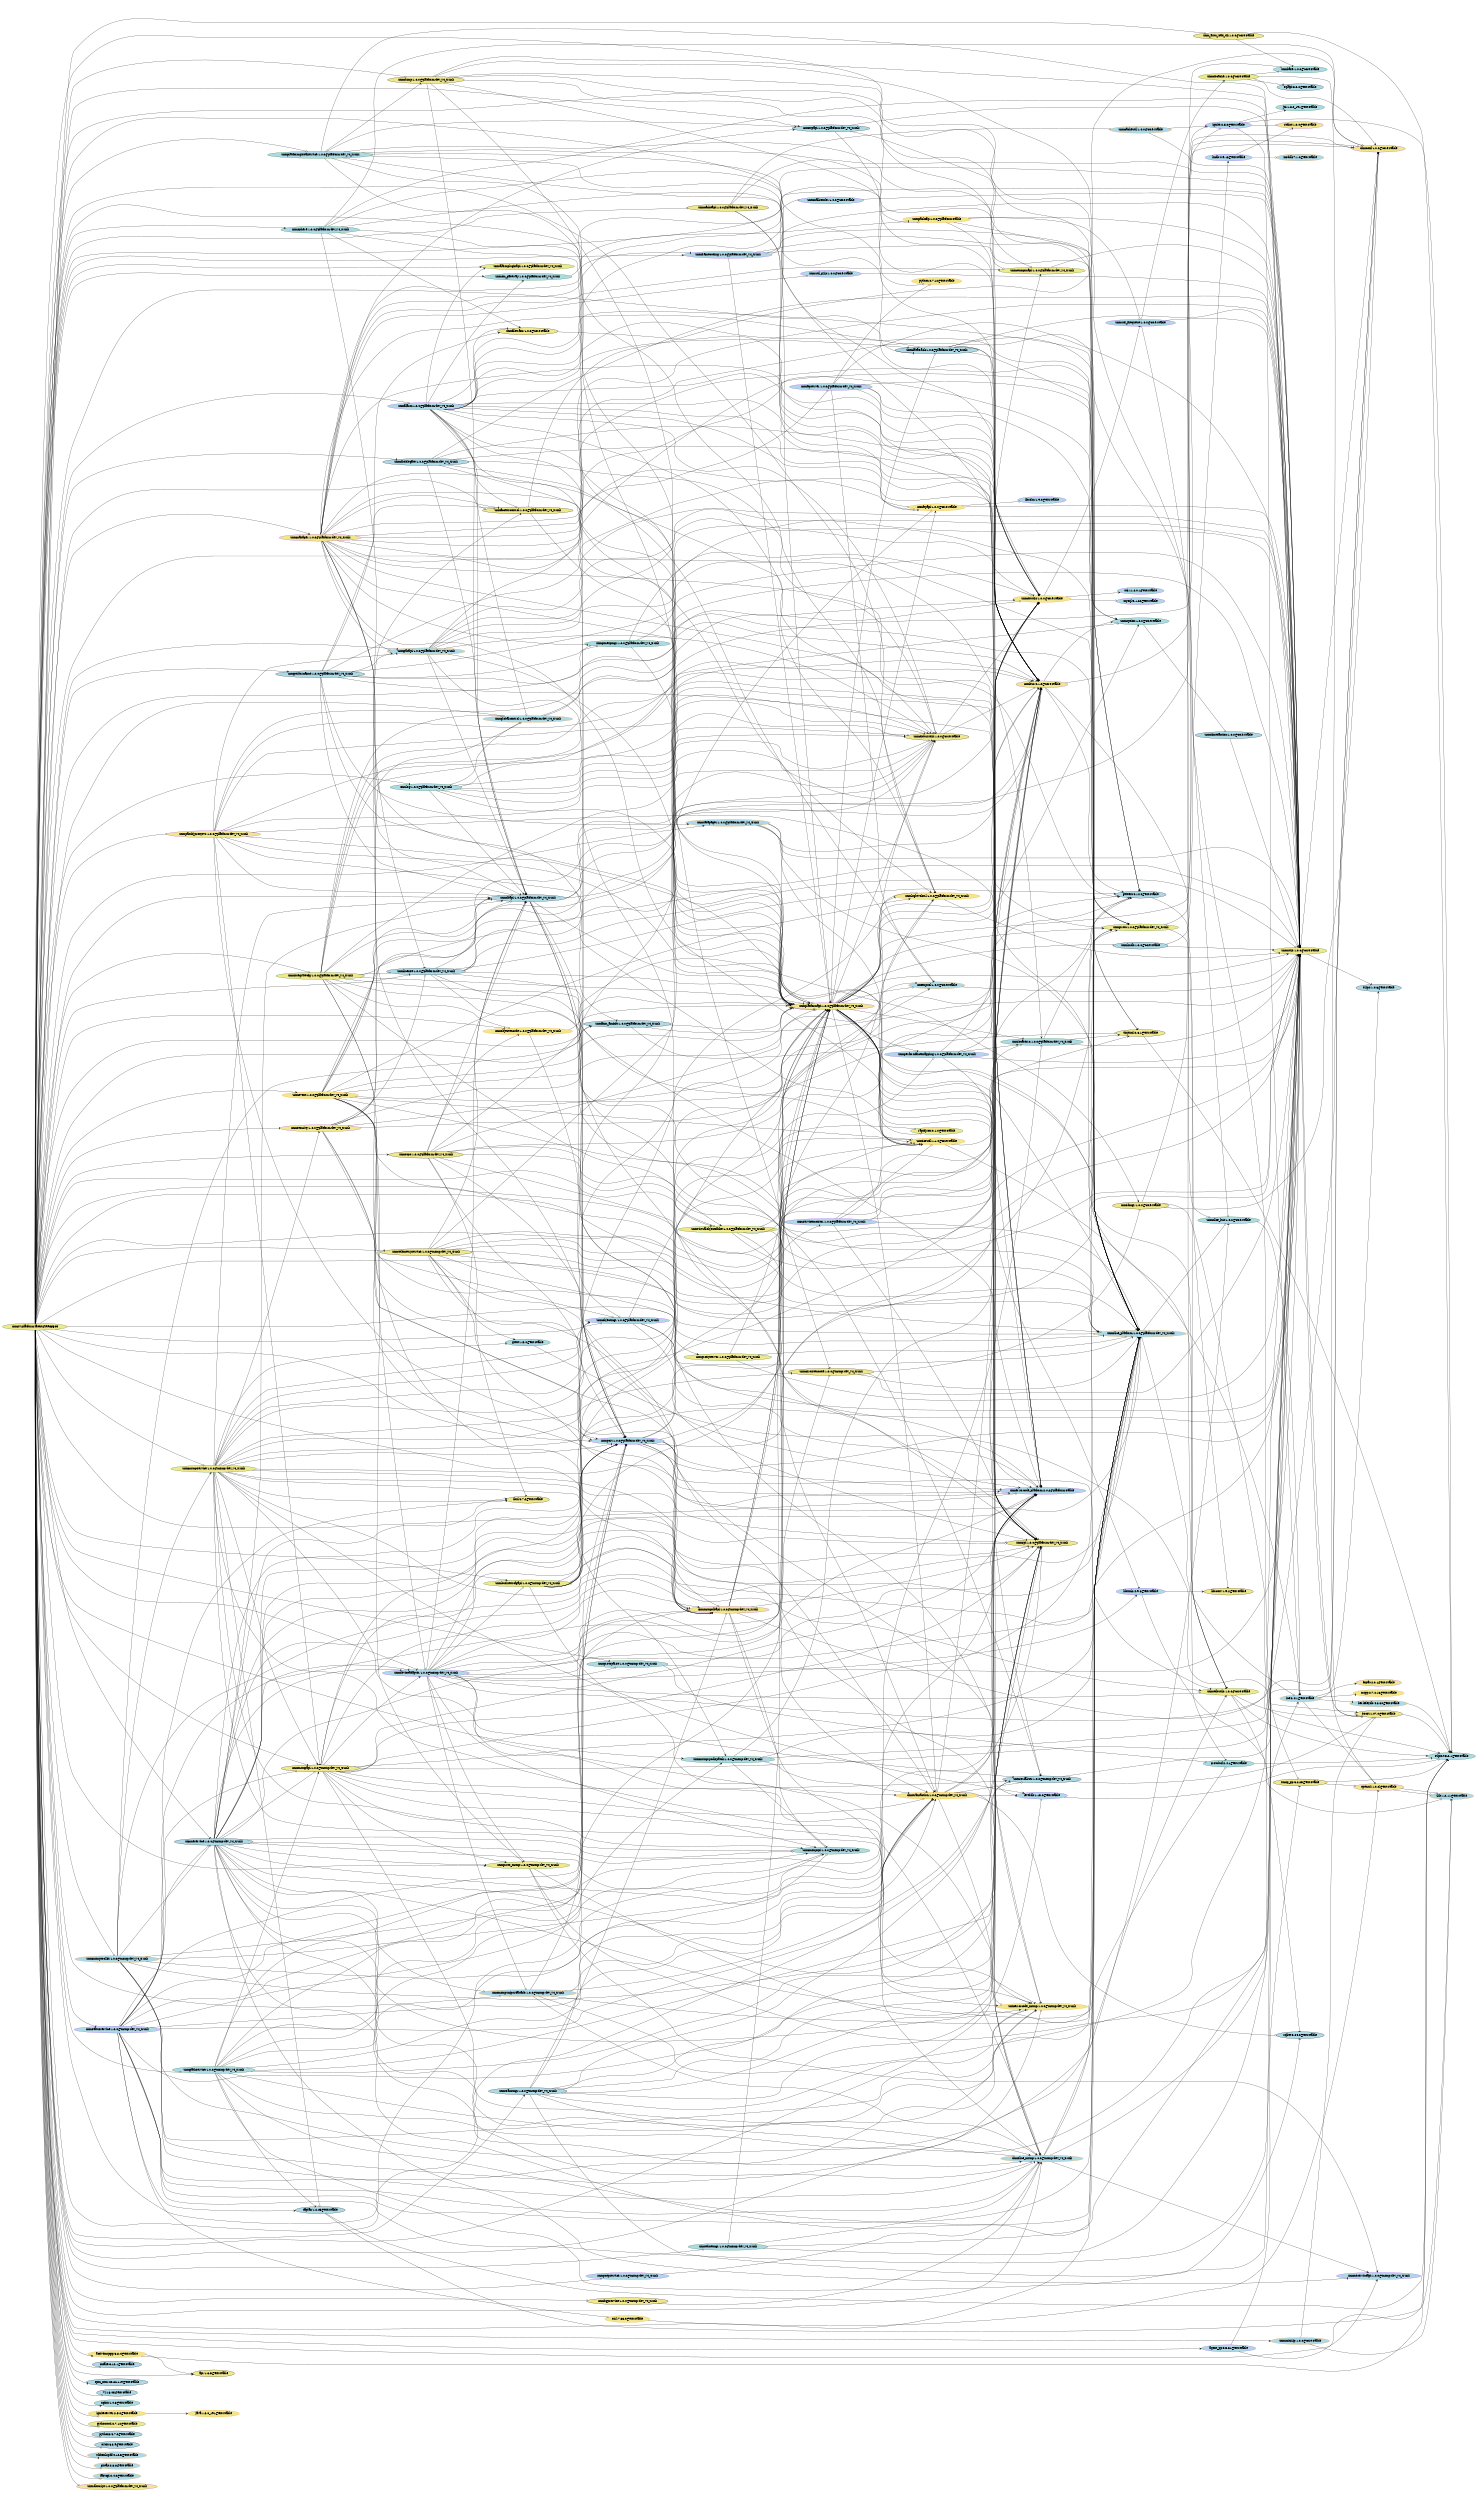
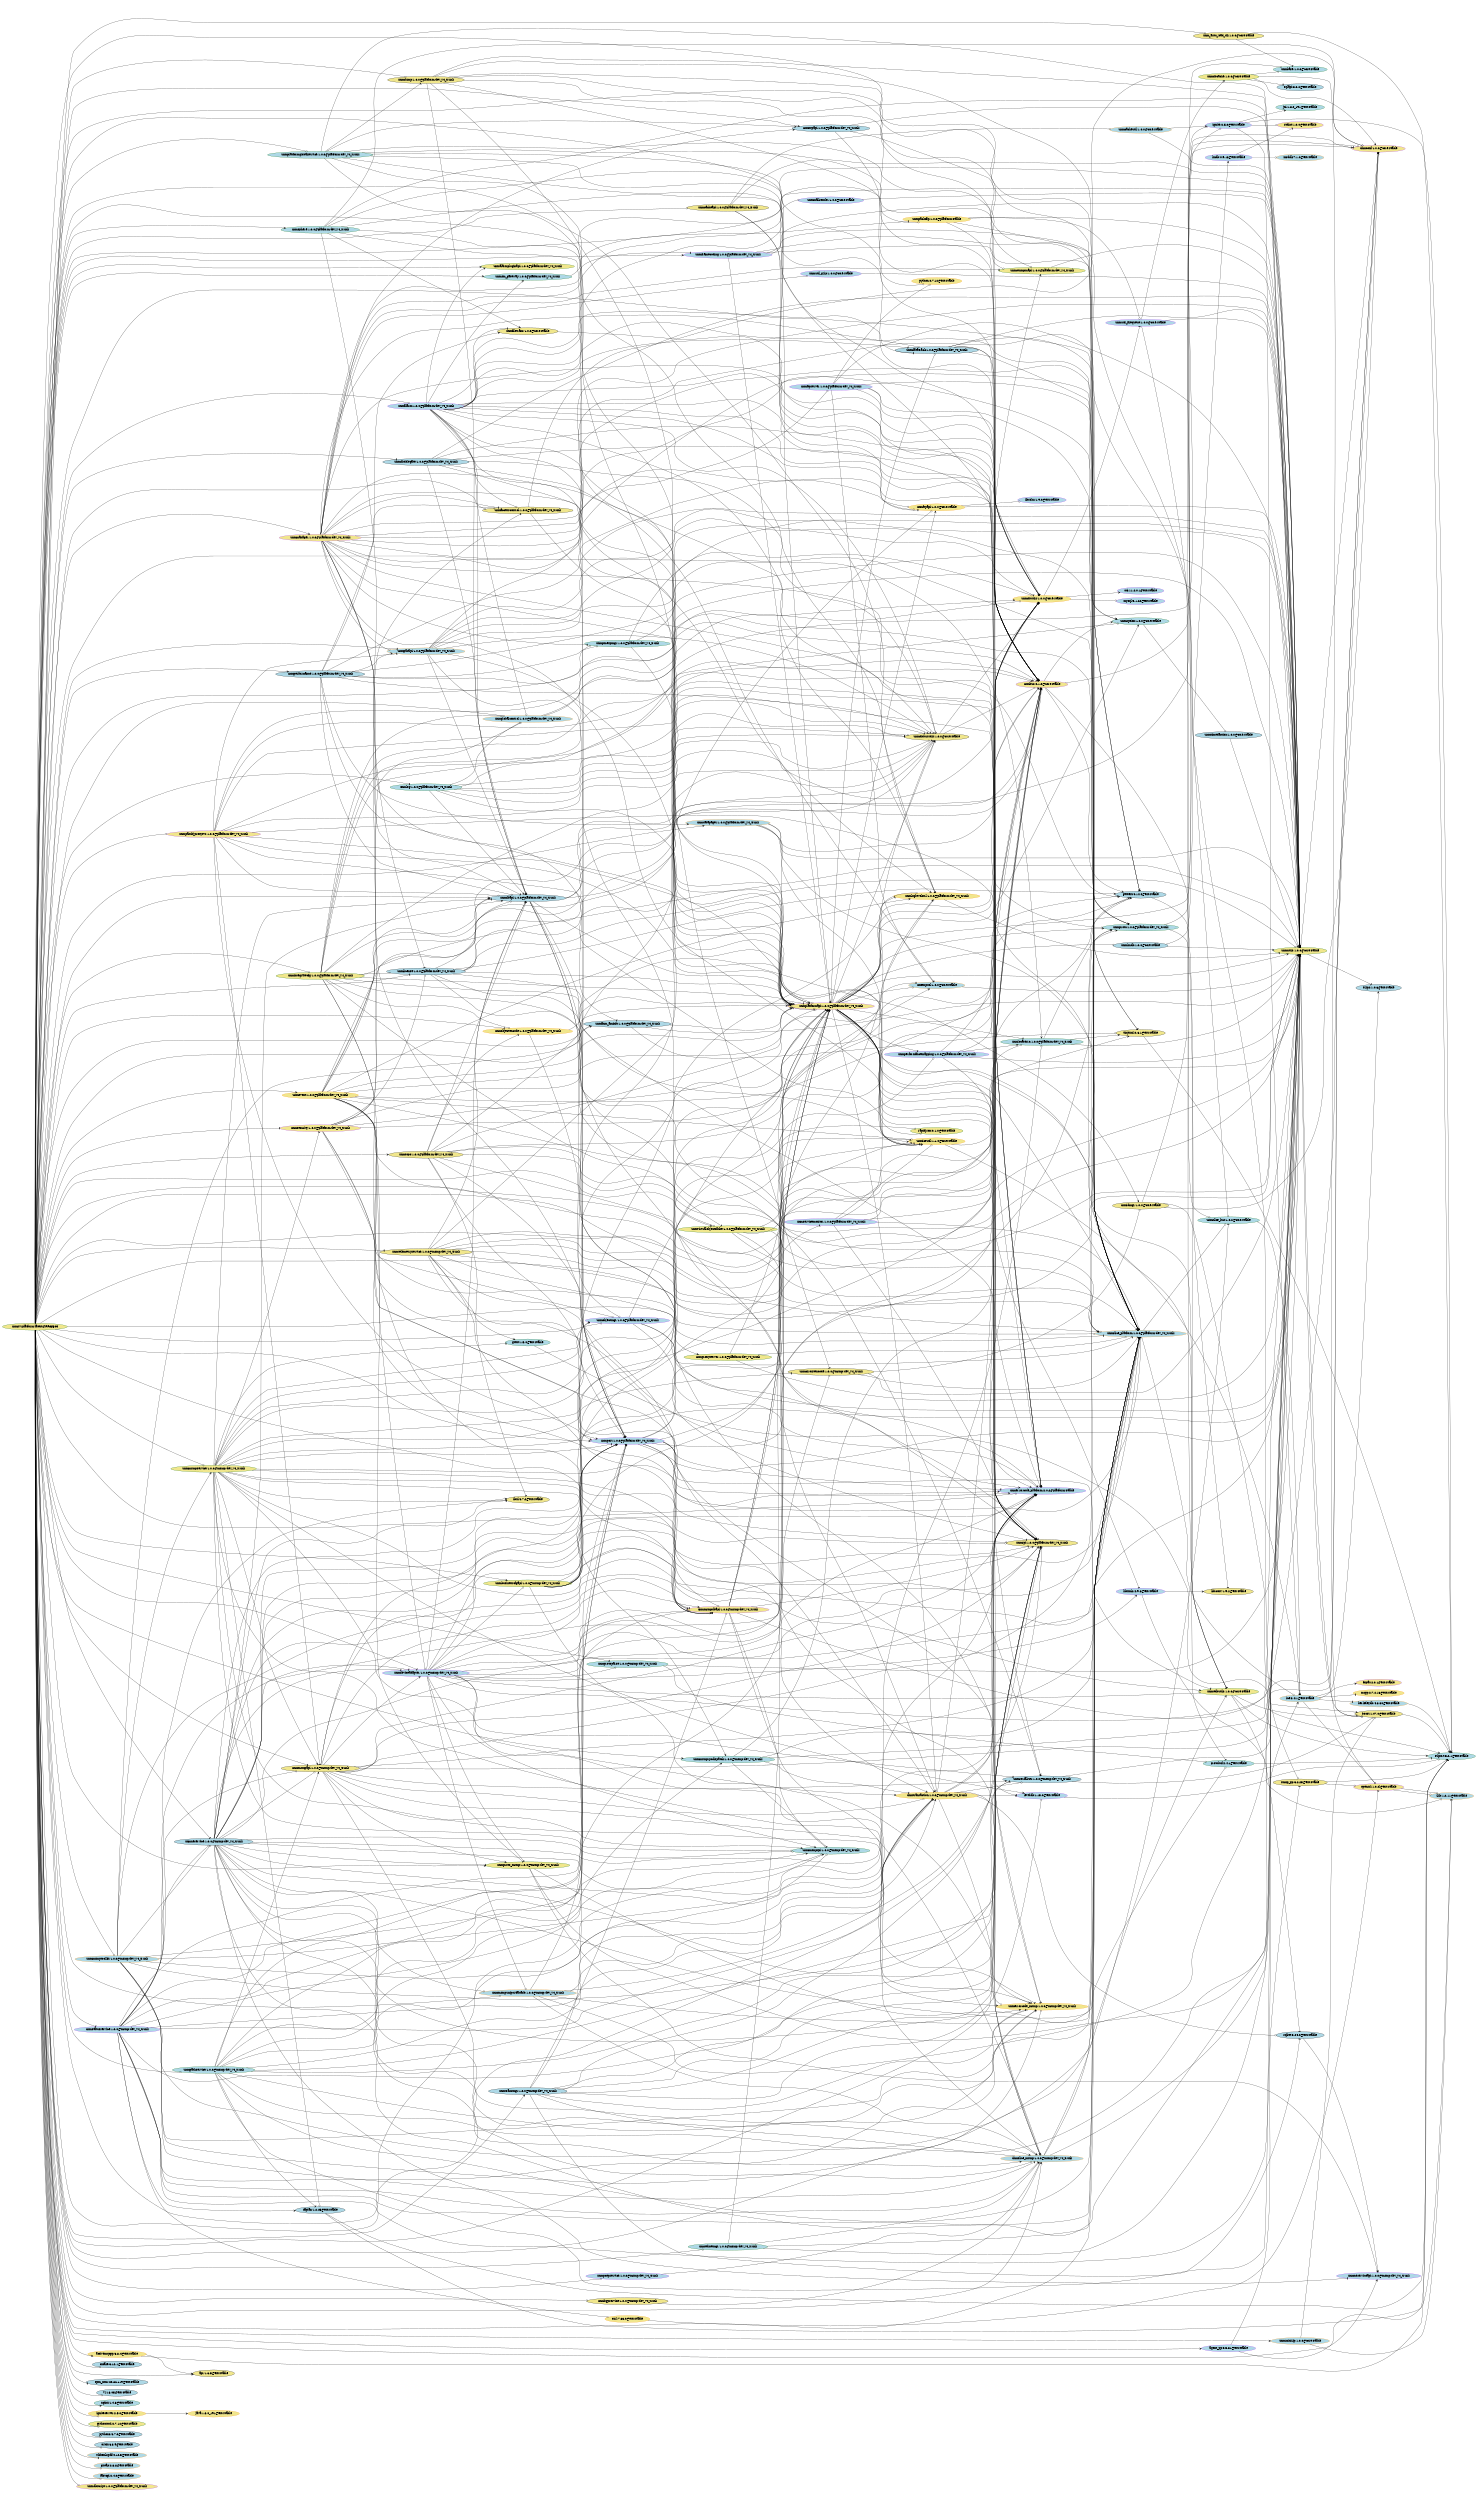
node "unmproto/1.0.0@platform/dev_v4_trunk": fillcolor khaki -> lightblue
edge "unmintegratecfg/1.0.0@platform/dev_v4_trunk" -> "unmvirtualobjectcache/1.0.0@platform/dev_v4_trunk": arrowhead vee -> tee
edge "unmslice_msmp/1.0.0@msmp/dev_v4_trunk" -> "unmneserviceapi/1.0.0@msmp/dev_v4_trunk": now "sqlite/3.24.0@ext/stable" -> "unmneserviceapi/1.0.0@msmp/dev_v4_trunk"
